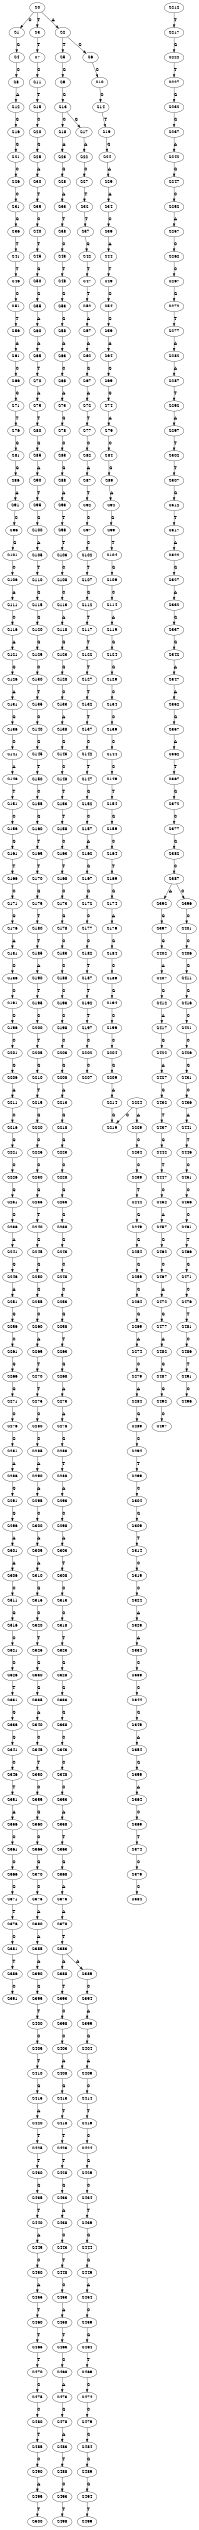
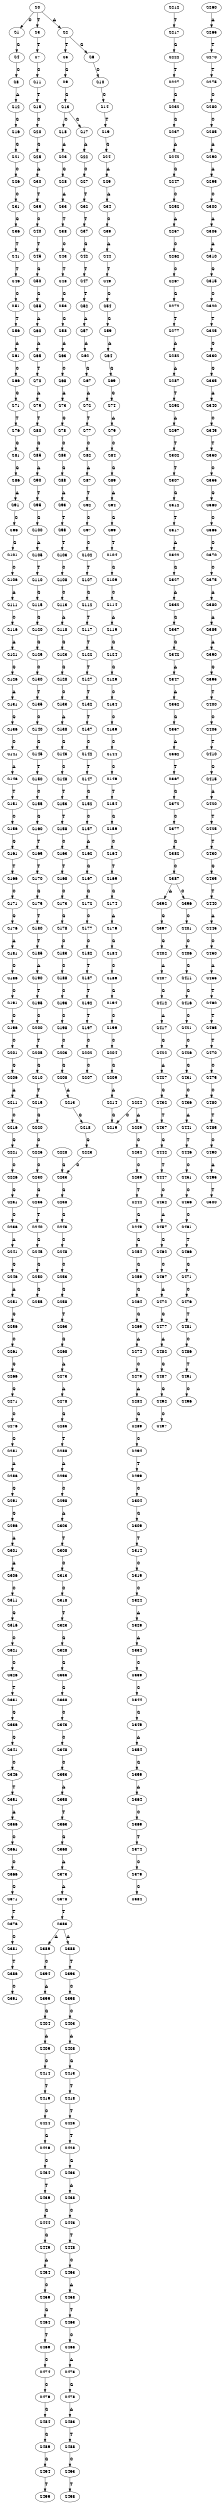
edge "S223" -> "S228": now "S223" -> "S233"
edge "S255" -> "S260": removed, label "C"
